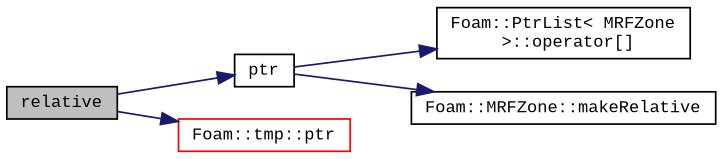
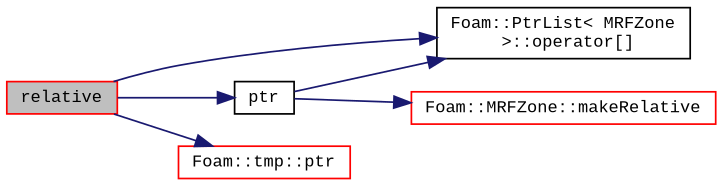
edge "relative" -> "Foam::PtrList< MRFZone >::operator[]": added
node "relative": color black -> red
node "Foam::MRFZone::makeRelative": color black -> red
